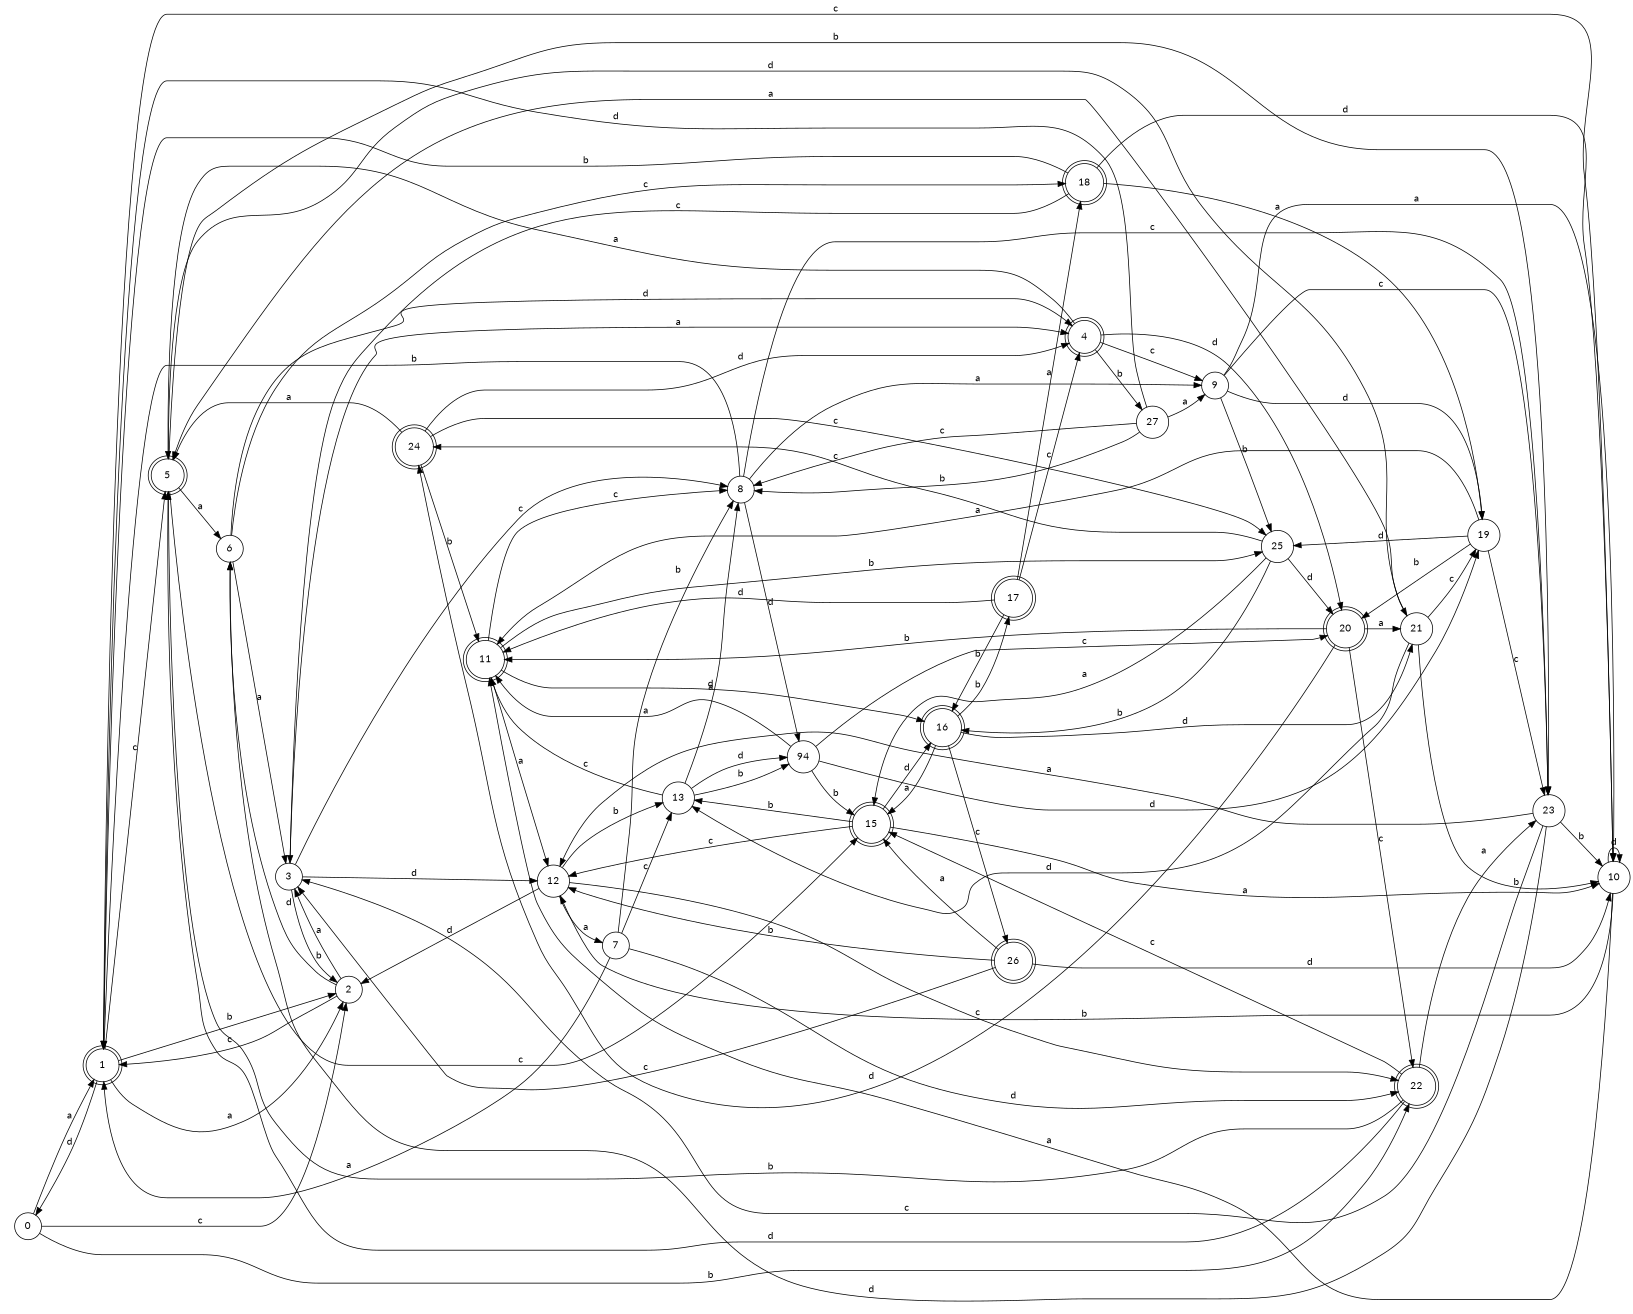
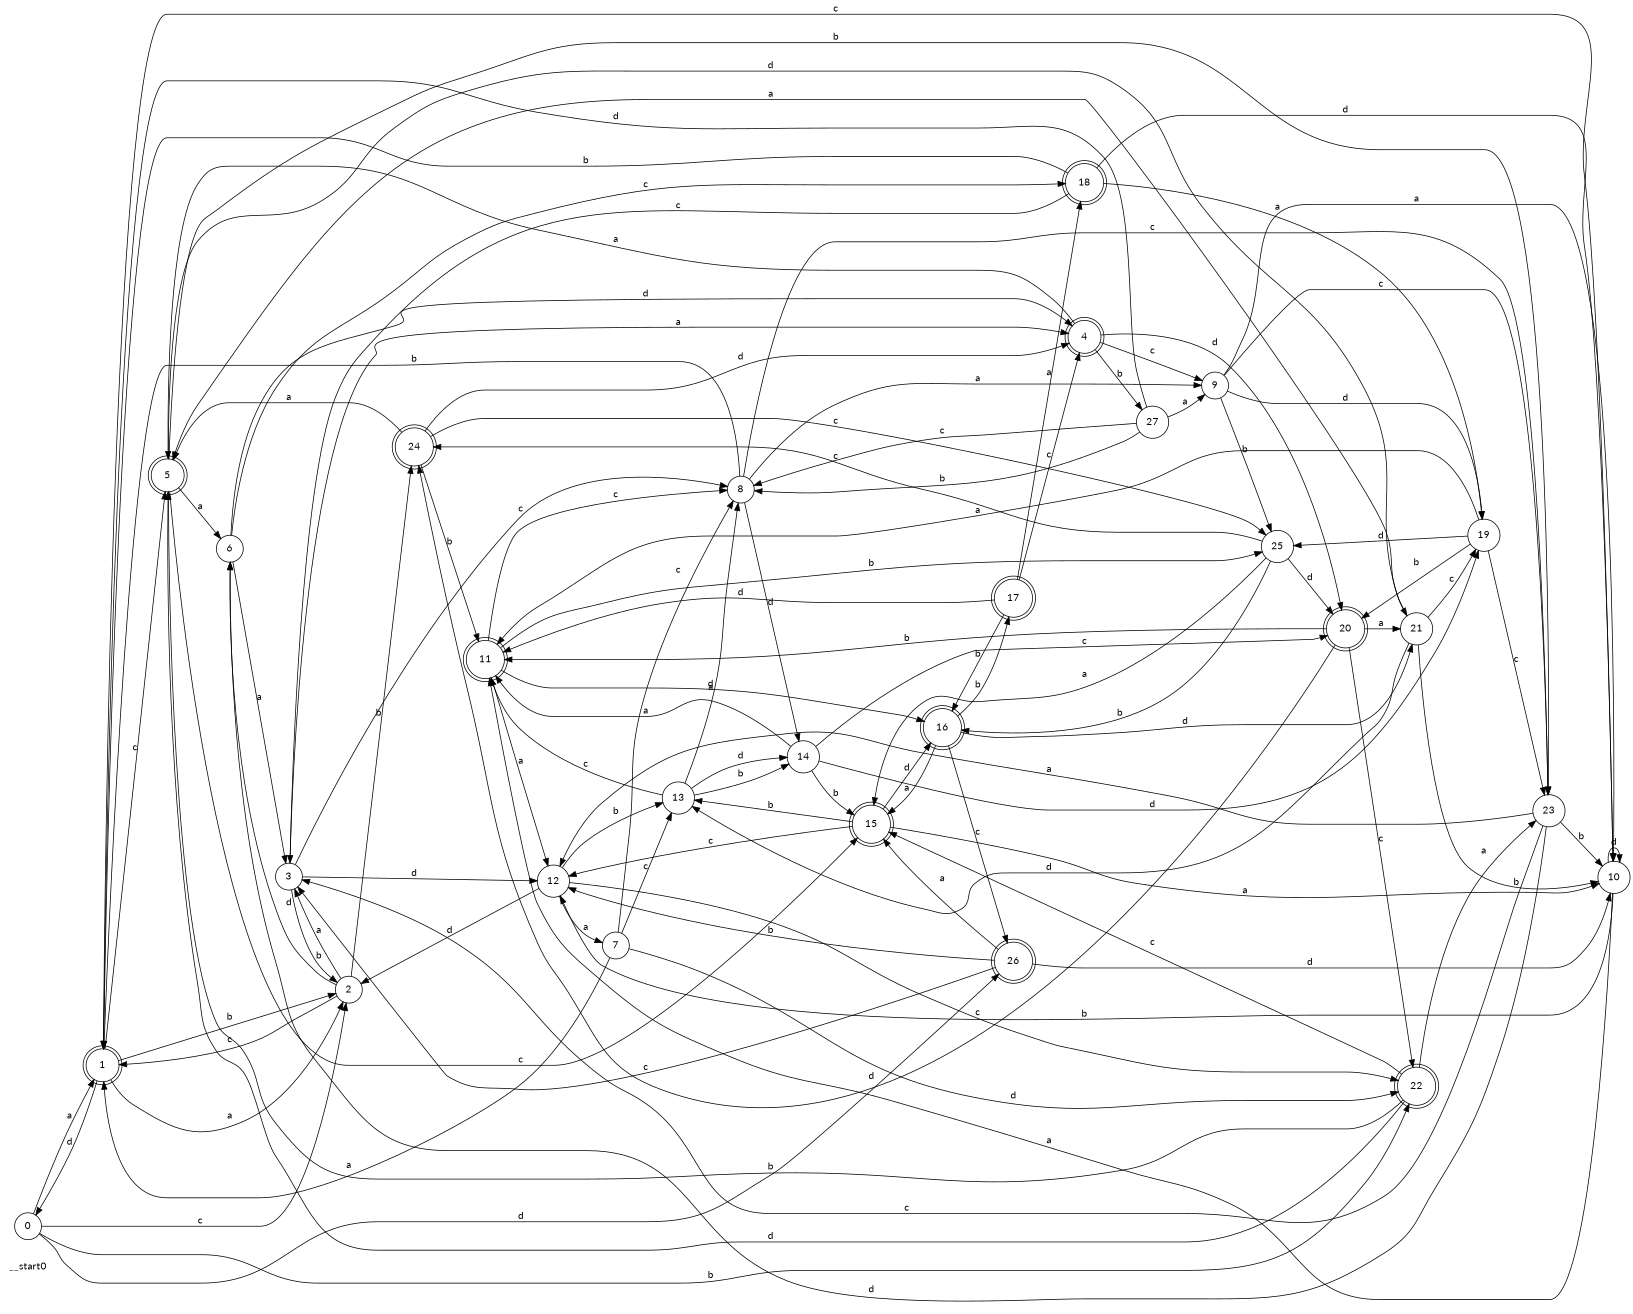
edge "7" -> "8": label "b" -> "c"
edge "2" -> "24": added, label "b"
node "94": label "94" -> "14"
edge "0" -> "26": added, label "d"
node "__start0": added
